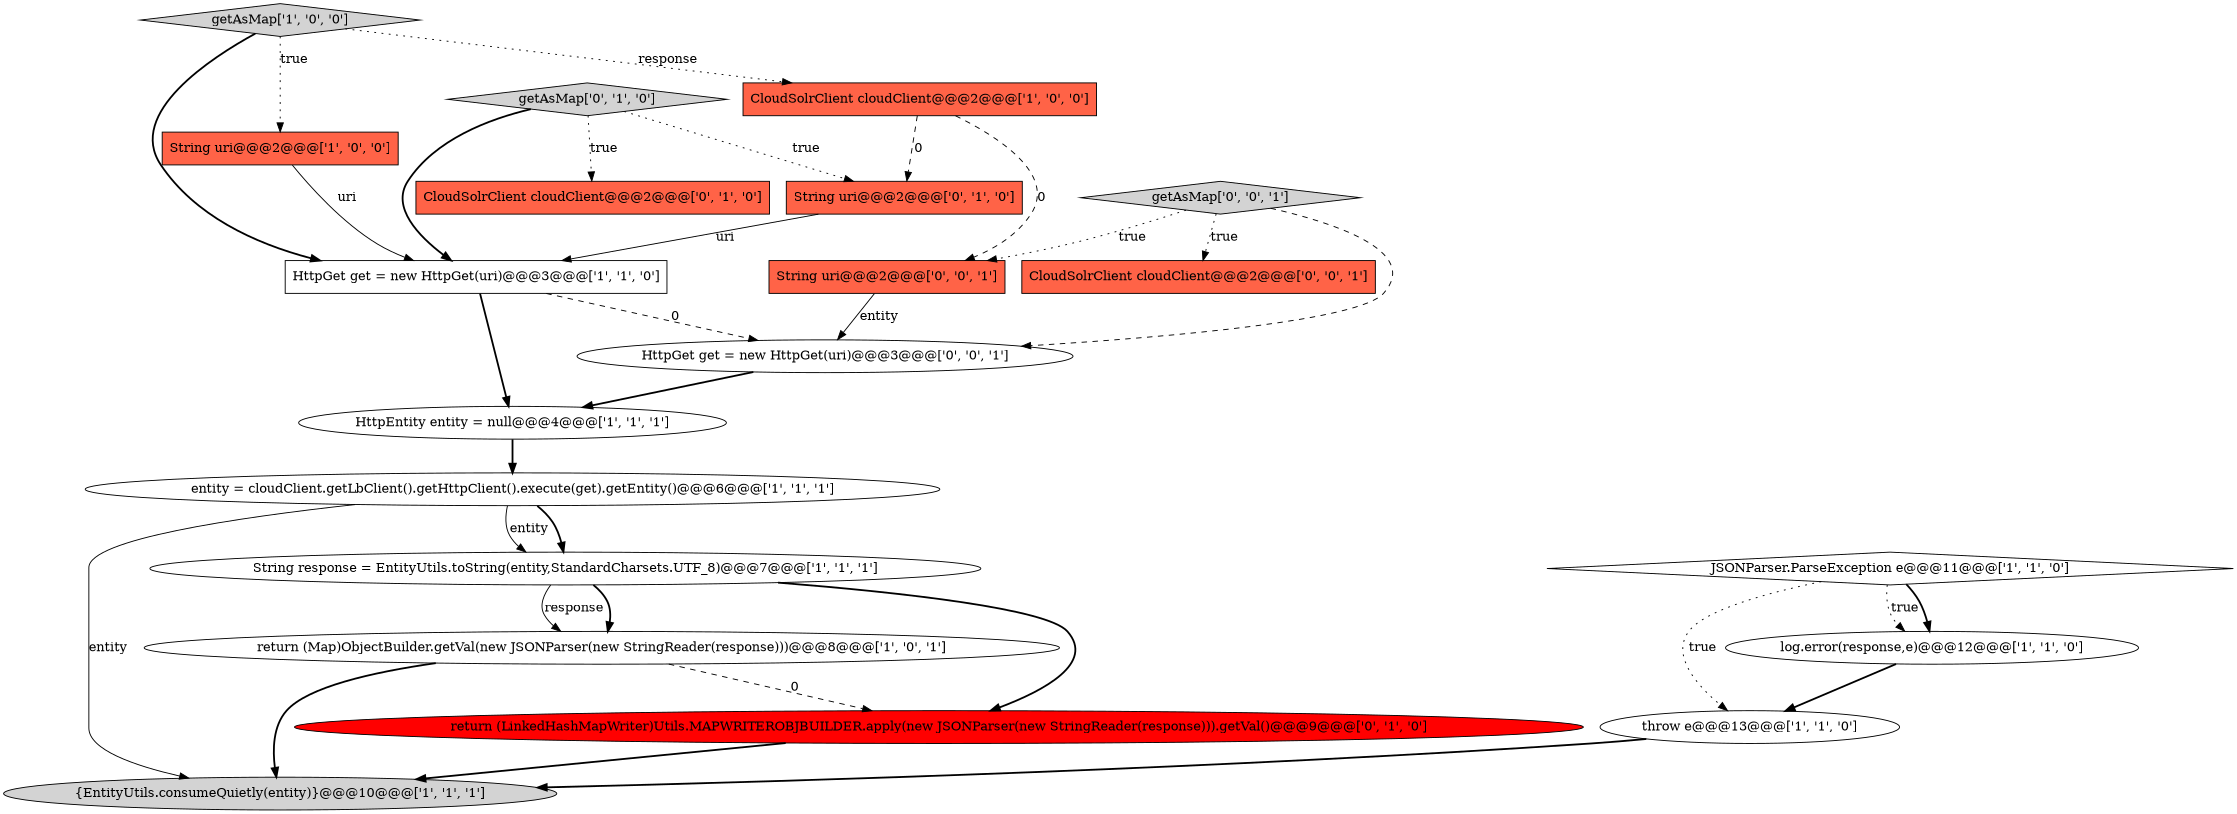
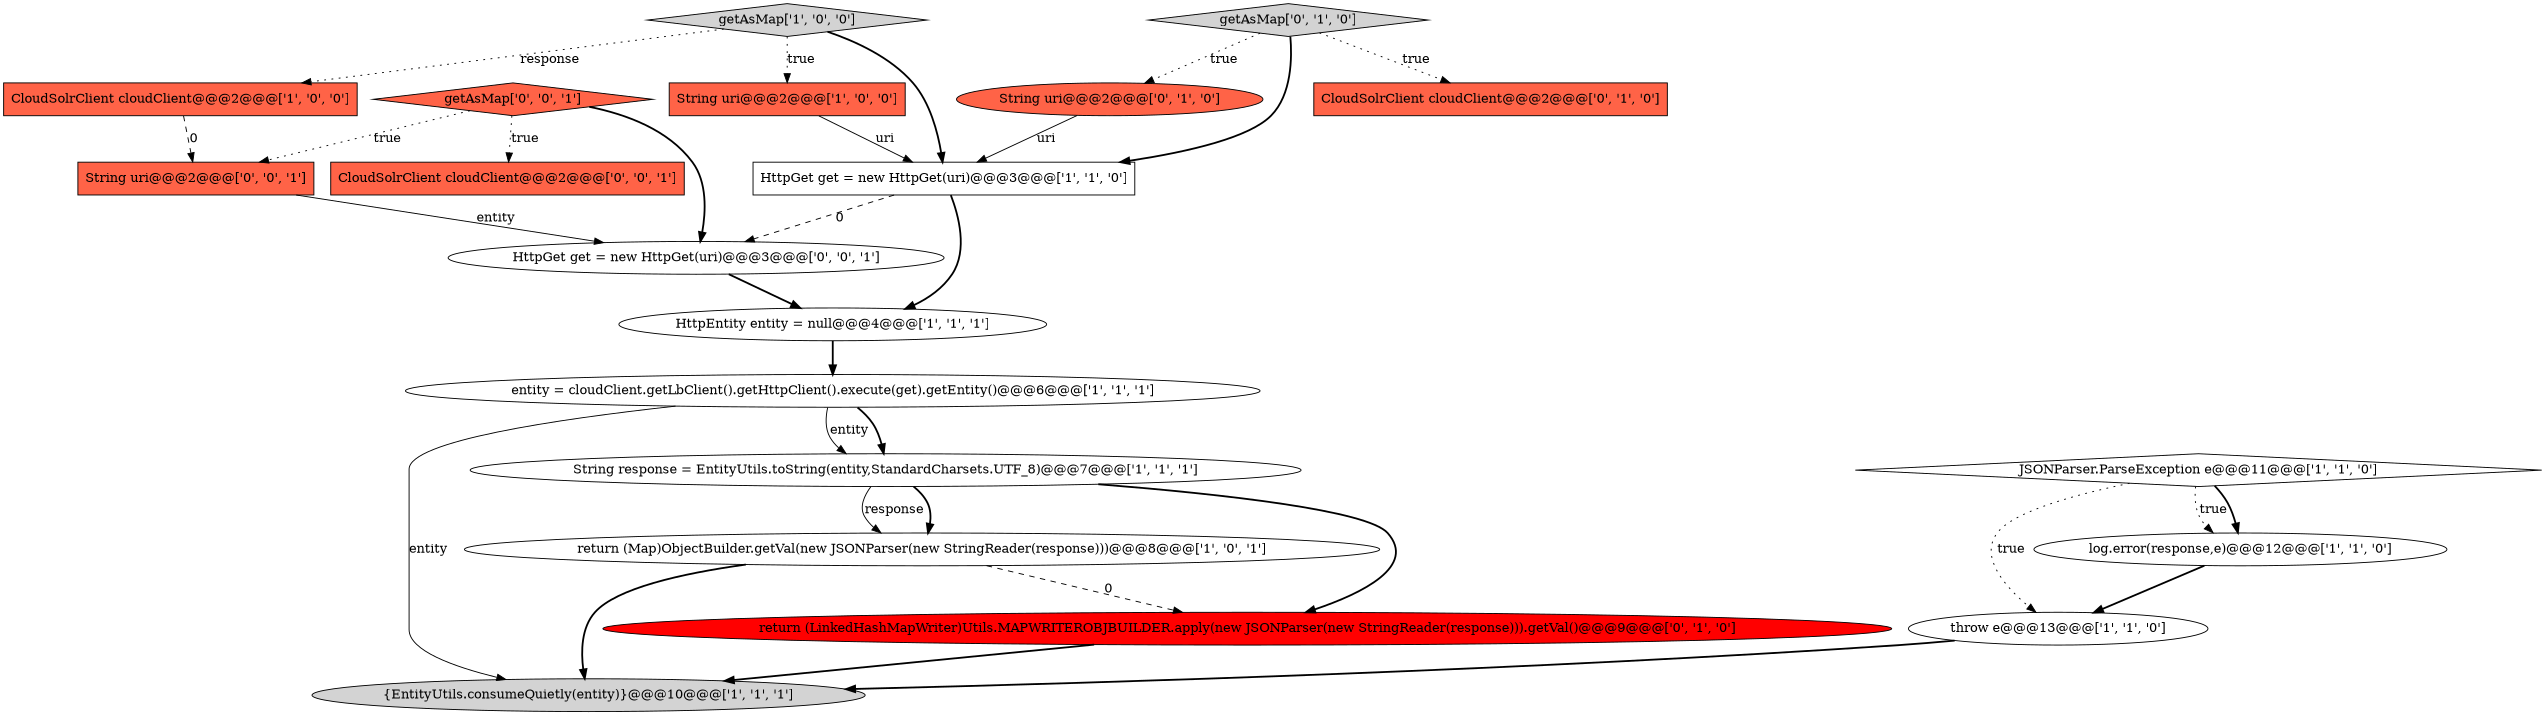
edge "CloudSolrClient cloudClient@@@2@@@['1', '0', '0']" -> "String uri@@@2@@@['0', '1', '0']": removed, label "0"
node "String uri@@@2@@@['0', '1', '0']": shape box -> ellipse
node "getAsMap['0', '0', '1']": fillcolor lightgray -> tomato
edge "getAsMap['0', '0', '1']" -> "HttpGet get = new HttpGet(uri)@@@3@@@['0', '0', '1']": style dashed -> bold
